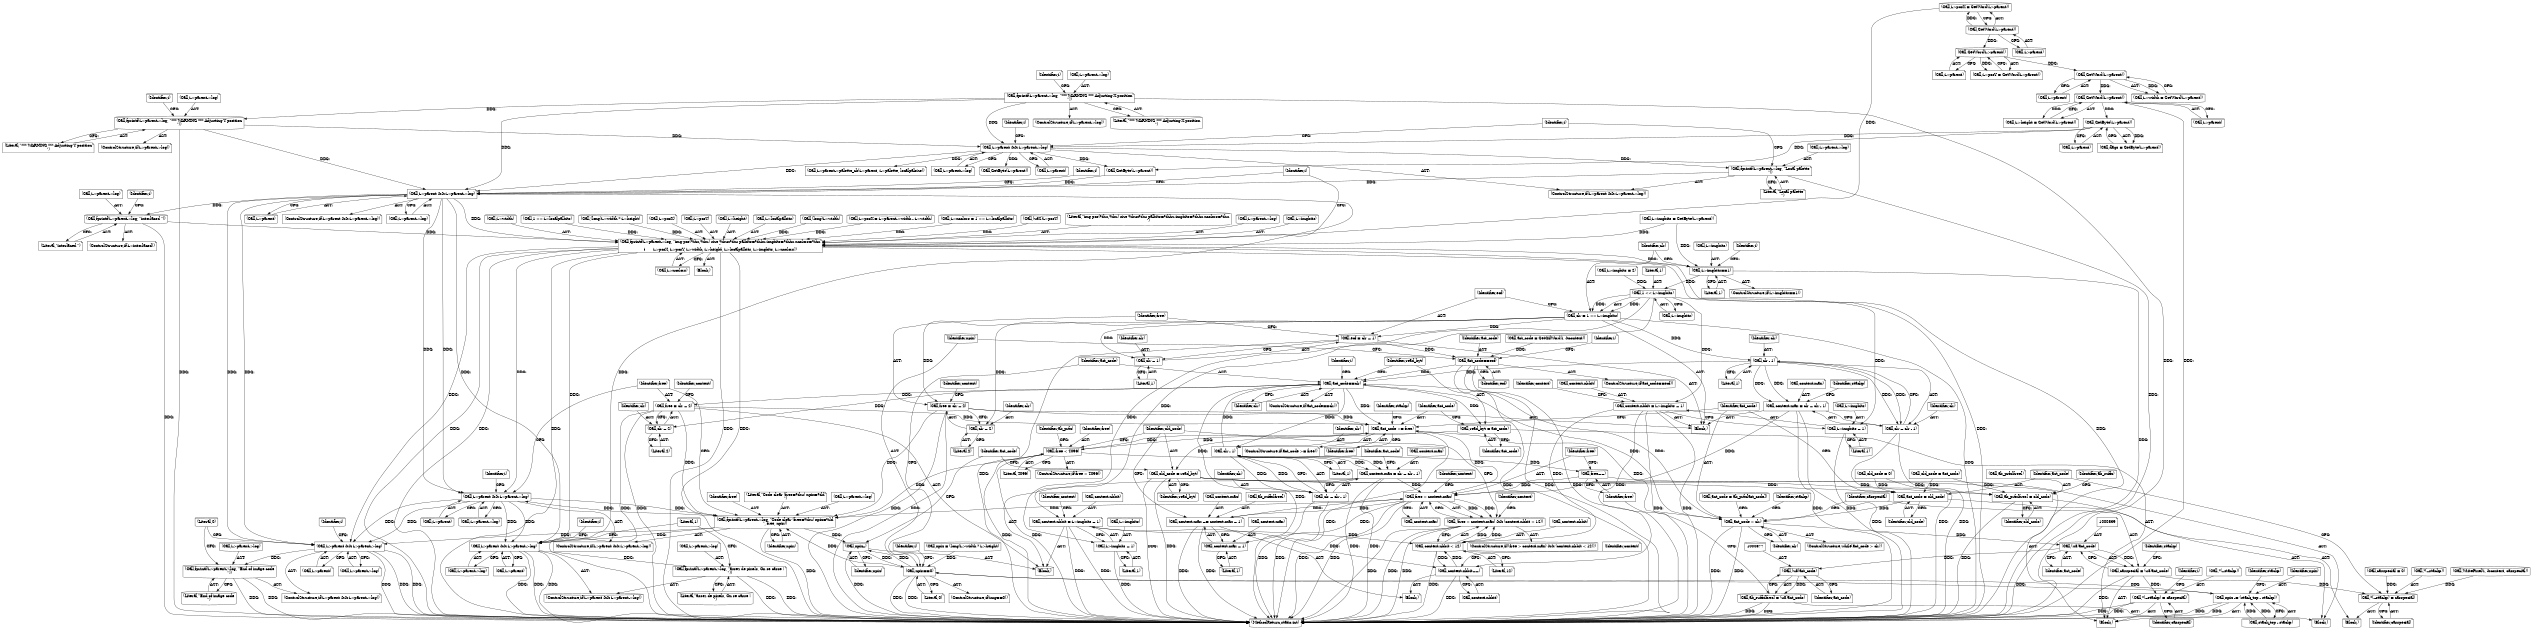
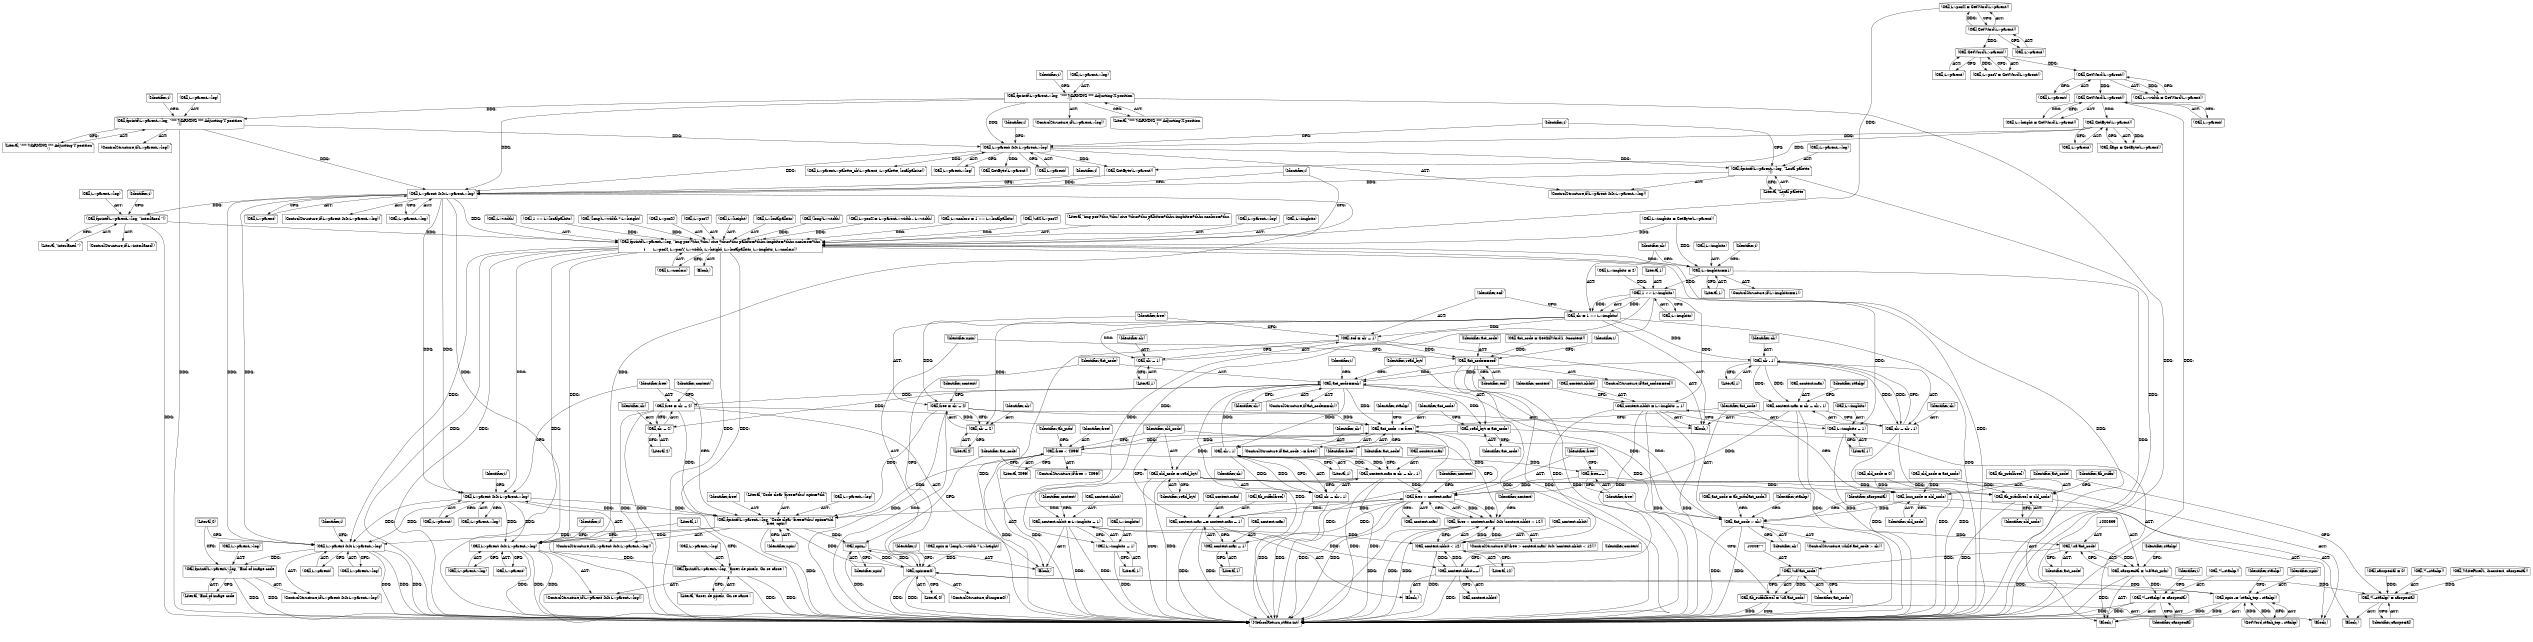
node "(Call,act_code = old_code)": label "(Call,act_code = old_code)" -> "(Call,hux_code = old_code)"
node "(Call,casspecial = (u8)act_code)": label "(Call,casspecial = (u8)act_code)" -> "(Call,casspecial = (u8)act_prfx)"
node "(Call,stack_top - stackp)": label "(Call,stack_top - stackp)" -> "(GetWord,stack_top - stackp)"
